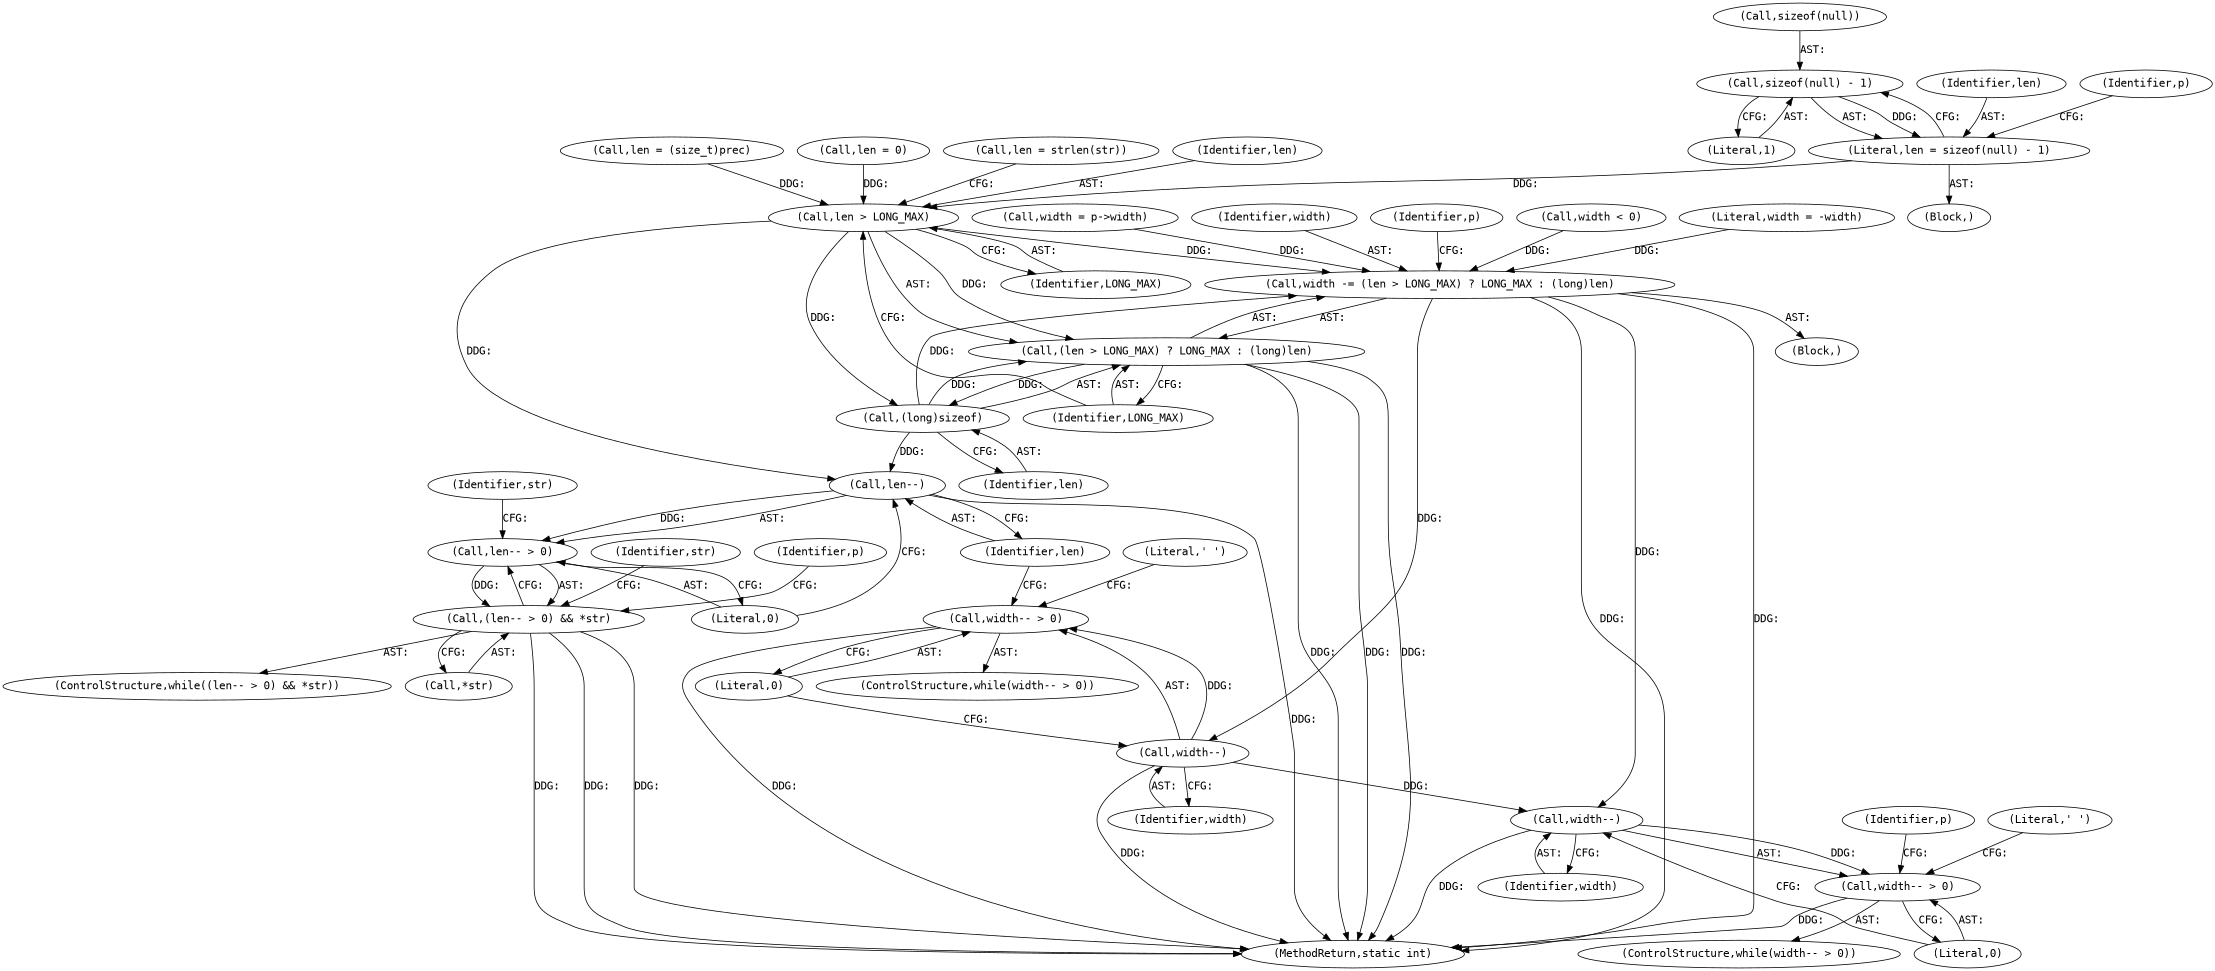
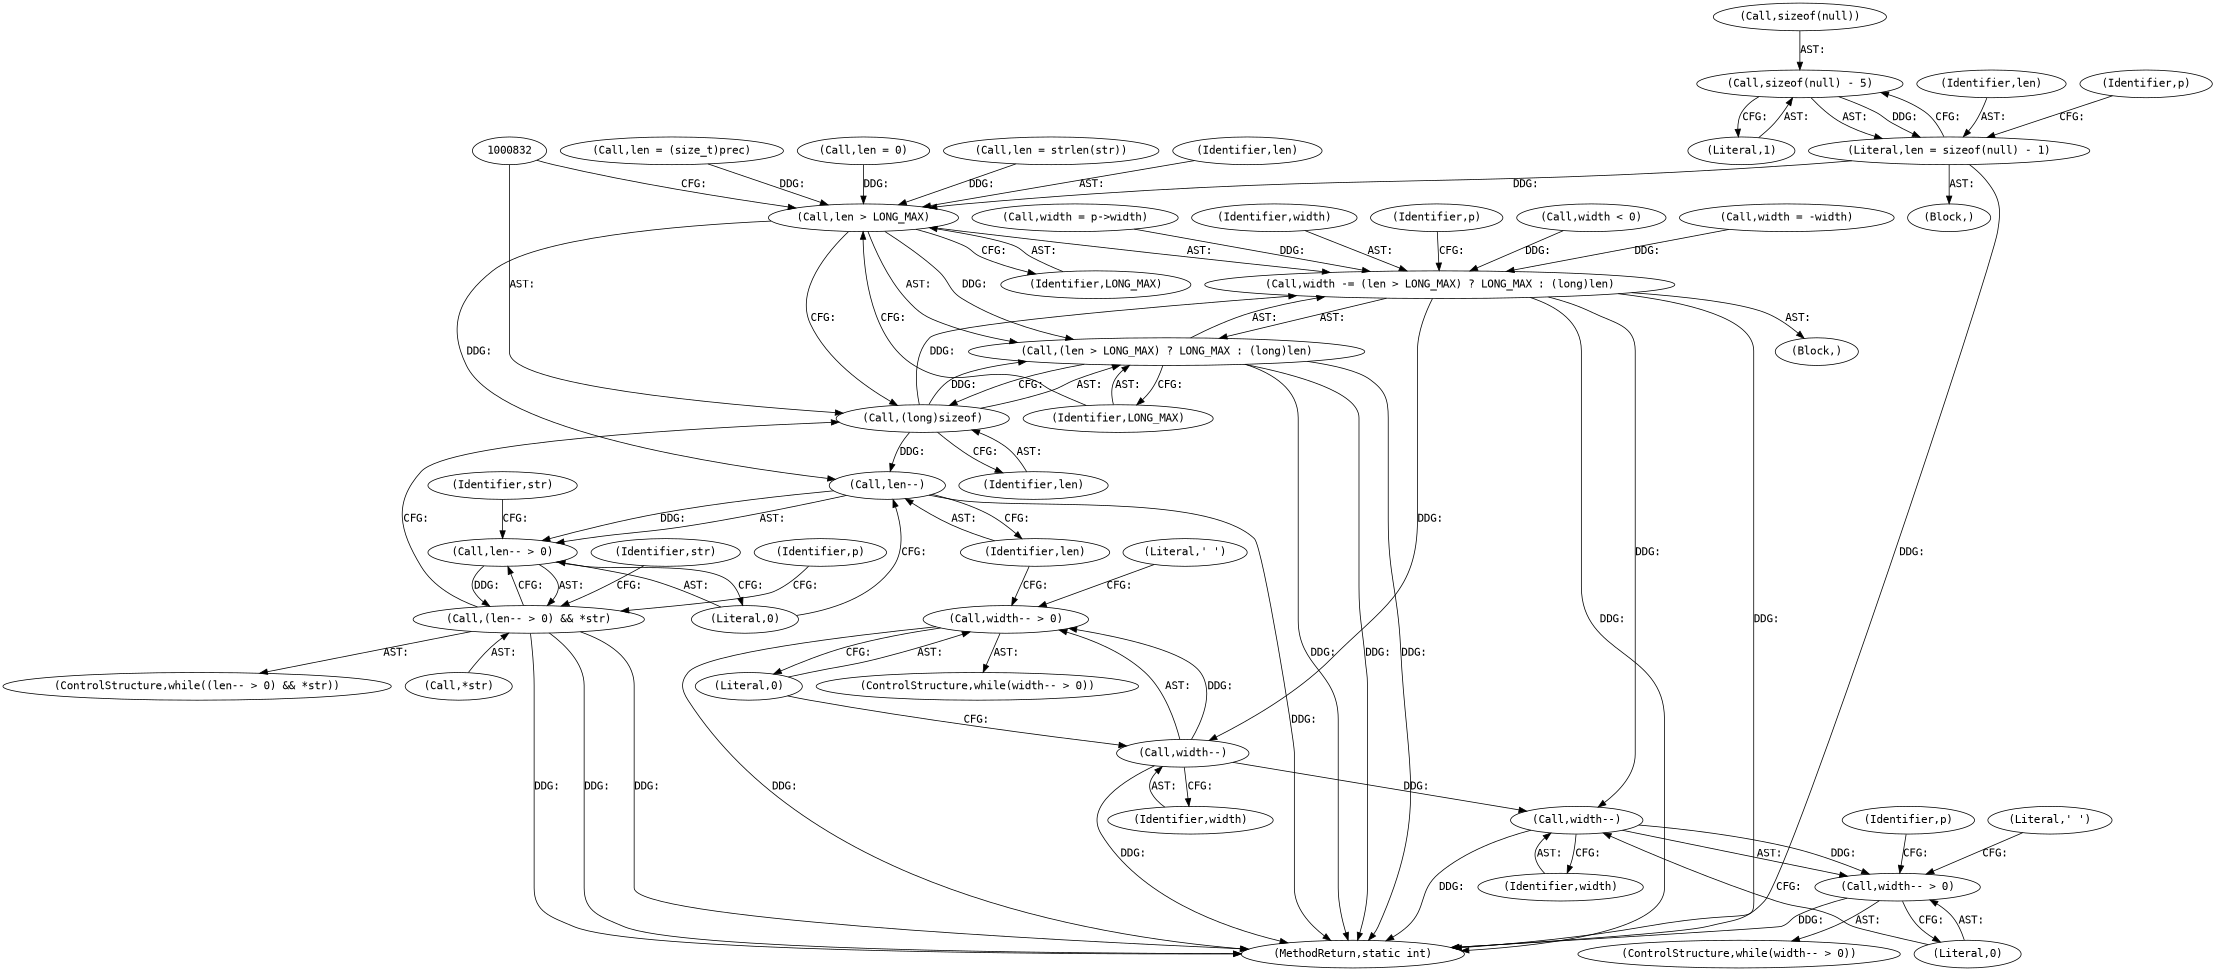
node "(Call,sizeof(null) - 1)": label "(Call,sizeof(null) - 1)" -> "(Call,sizeof(null) - 5)"
node "1000832": added
edge "(Call,len = strlen(str))" -> "(Call,len > LONG_MAX)": label "CFG: " -> "DDG: "
node "(Literal,width = -width)": label "(Literal,width = -width)" -> "(Call,width = -width)"
edge "(Call,len > LONG_MAX)" -> "(Call,width -= (len > LONG_MAX) ? LONG_MAX : (long)len)": label "DDG: " -> "AST: "
edge "(Call,len > LONG_MAX)" -> "(Call,(long)sizeof)": label "DDG: " -> "CFG: "
edge "(Call,(len > LONG_MAX) ? LONG_MAX : (long)len)" -> "(Call,(long)sizeof)": label "DDG: " -> "CFG: "
edge "(Call,(len-- > 0) && *str)" -> "(Call,*str)": now "(Call,(len-- > 0) && *str)" -> "(Call,(long)sizeof)"
edge "(Literal,len = sizeof(null) - 1)" -> "(MethodReturn,static int)": added, label "DDG:"
